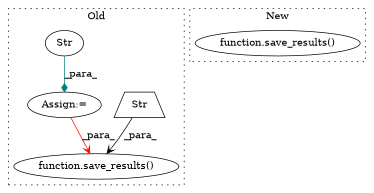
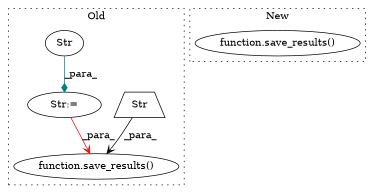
node "Assign:=": label "Assign:=" -> "Str:="
